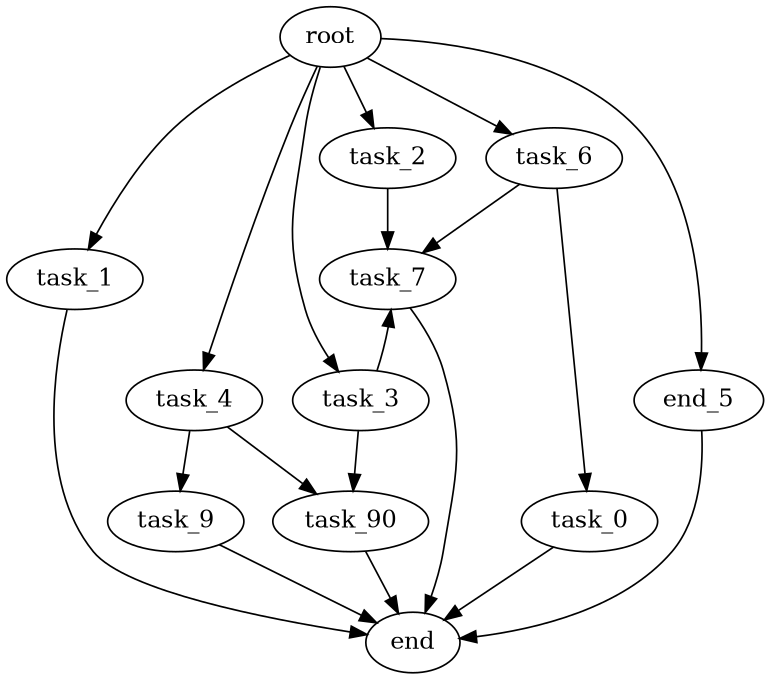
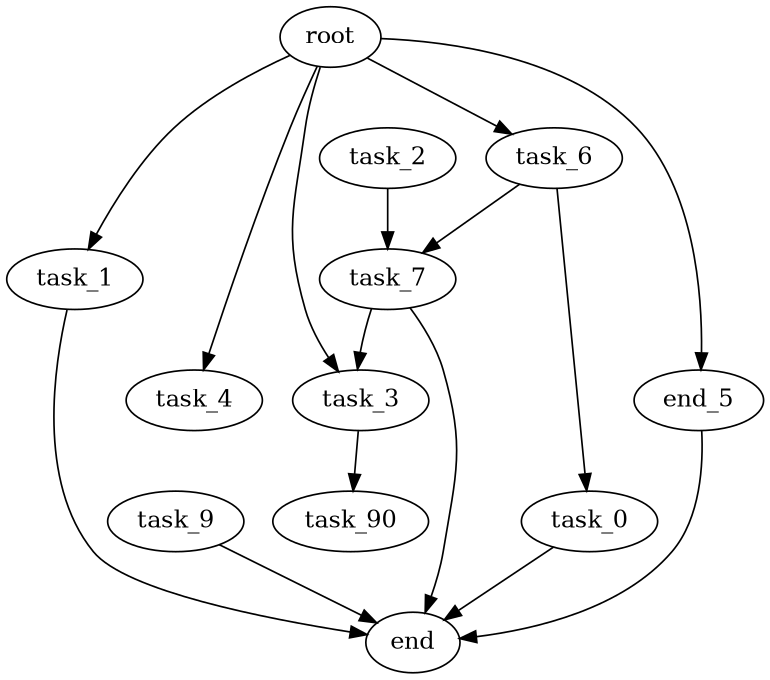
edge "root" -> "task_2": removed
edge "task_3" -> "task_7": reversed
edge "task_4" -> "task_9": removed
edge "task_4" -> "task_90": removed
edge "task_90" -> "end": removed
